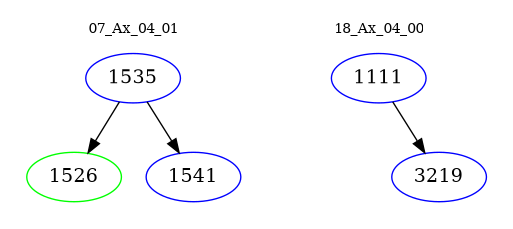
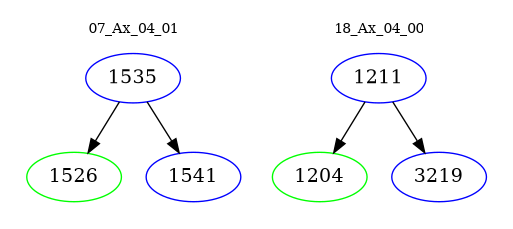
node "1111": label "1111" -> "1211"
node "1204": added
